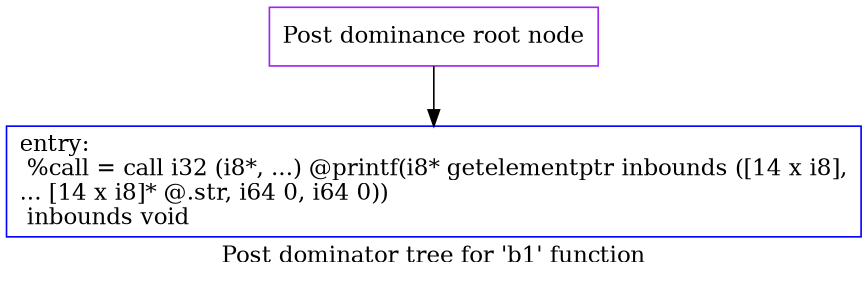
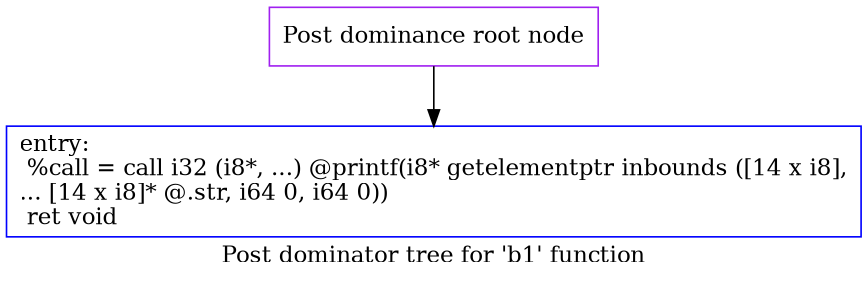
node "entry:": text "inbounds void" -> "ret void"
